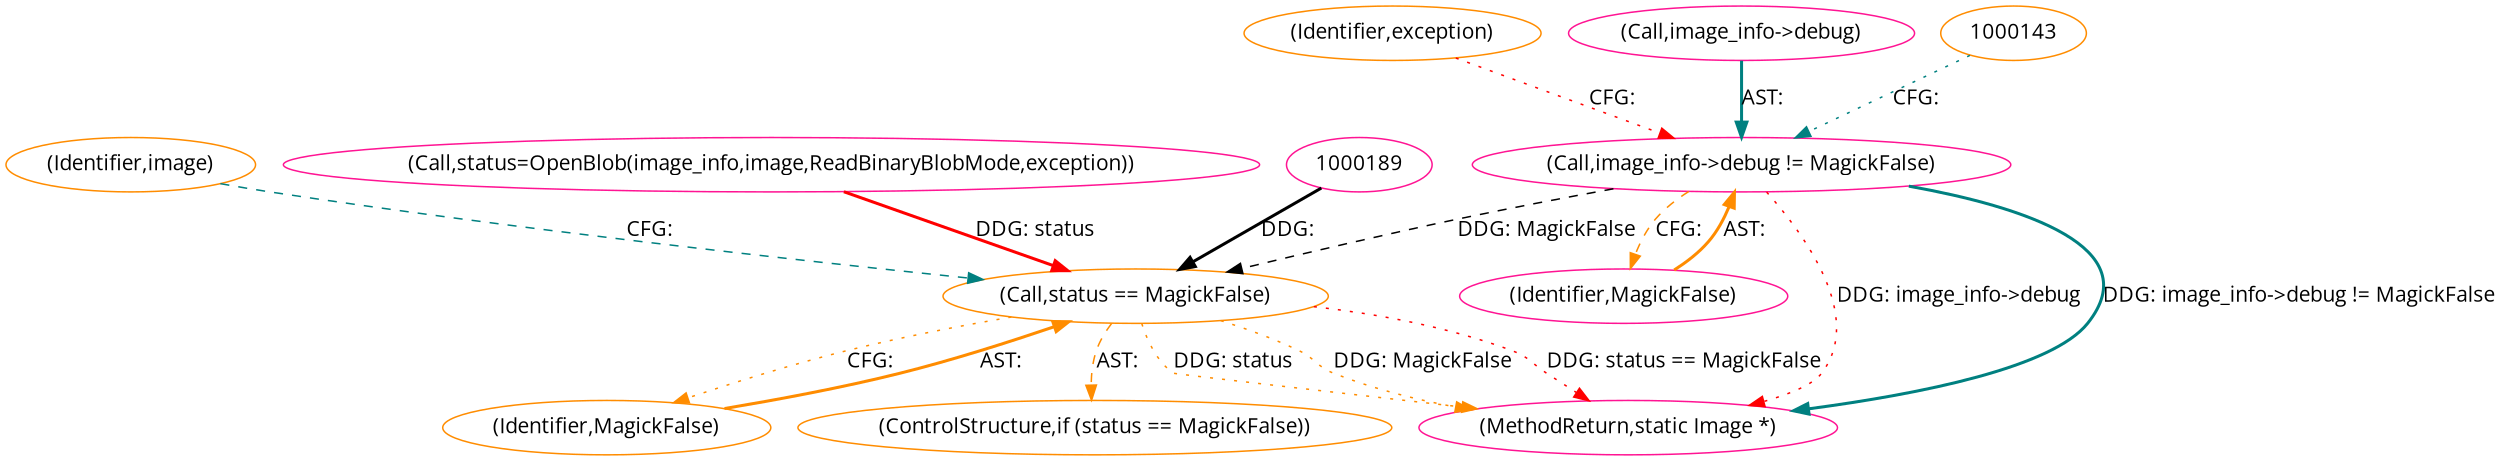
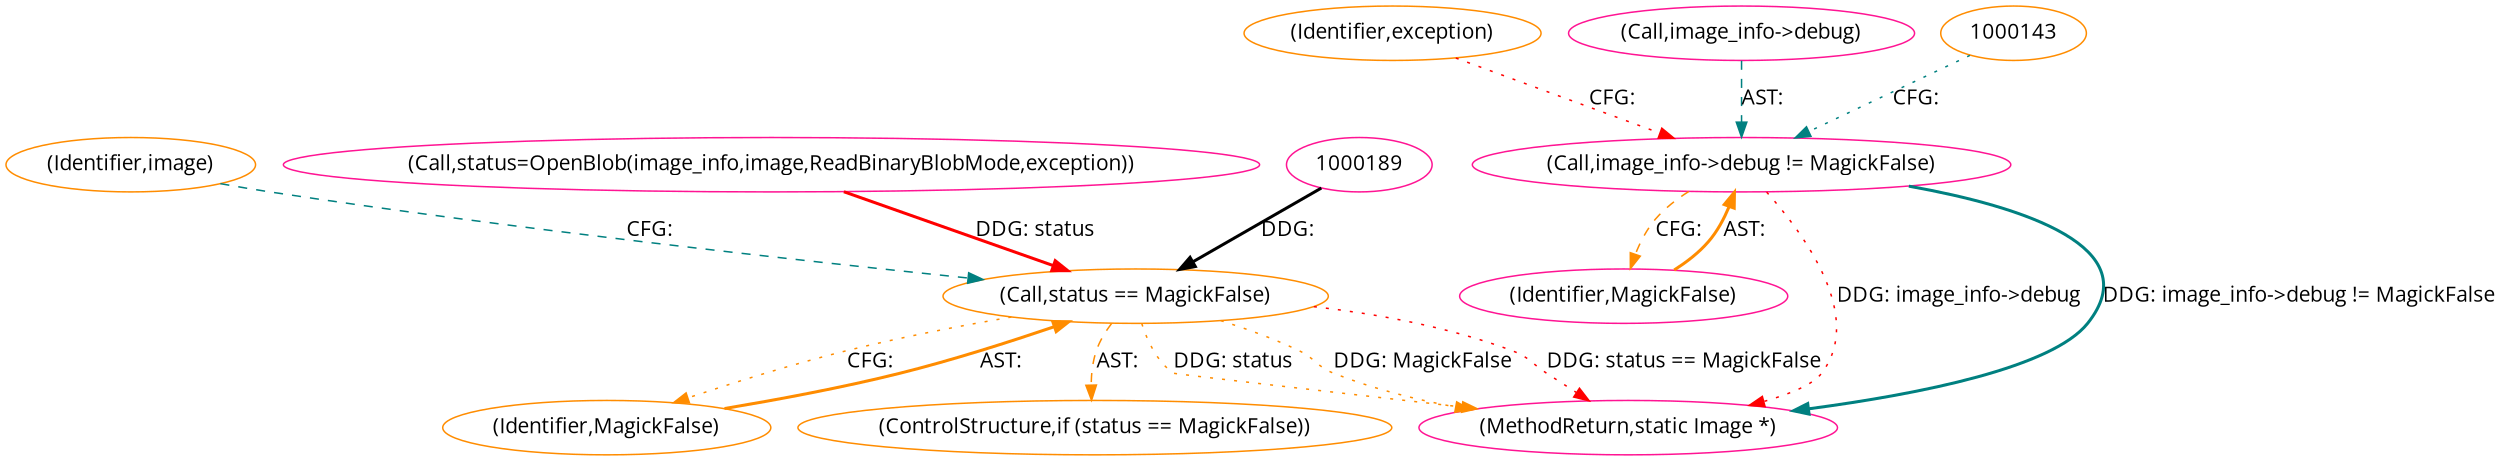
edge "(Call,image_info->debug)" -> "(Call,image_info->debug != MagickFalse)": style bold -> dashed
edge "(Call,image_info->debug != MagickFalse)" -> "(Call,status == MagickFalse)": removed, label "DDG: MagickFalse"
